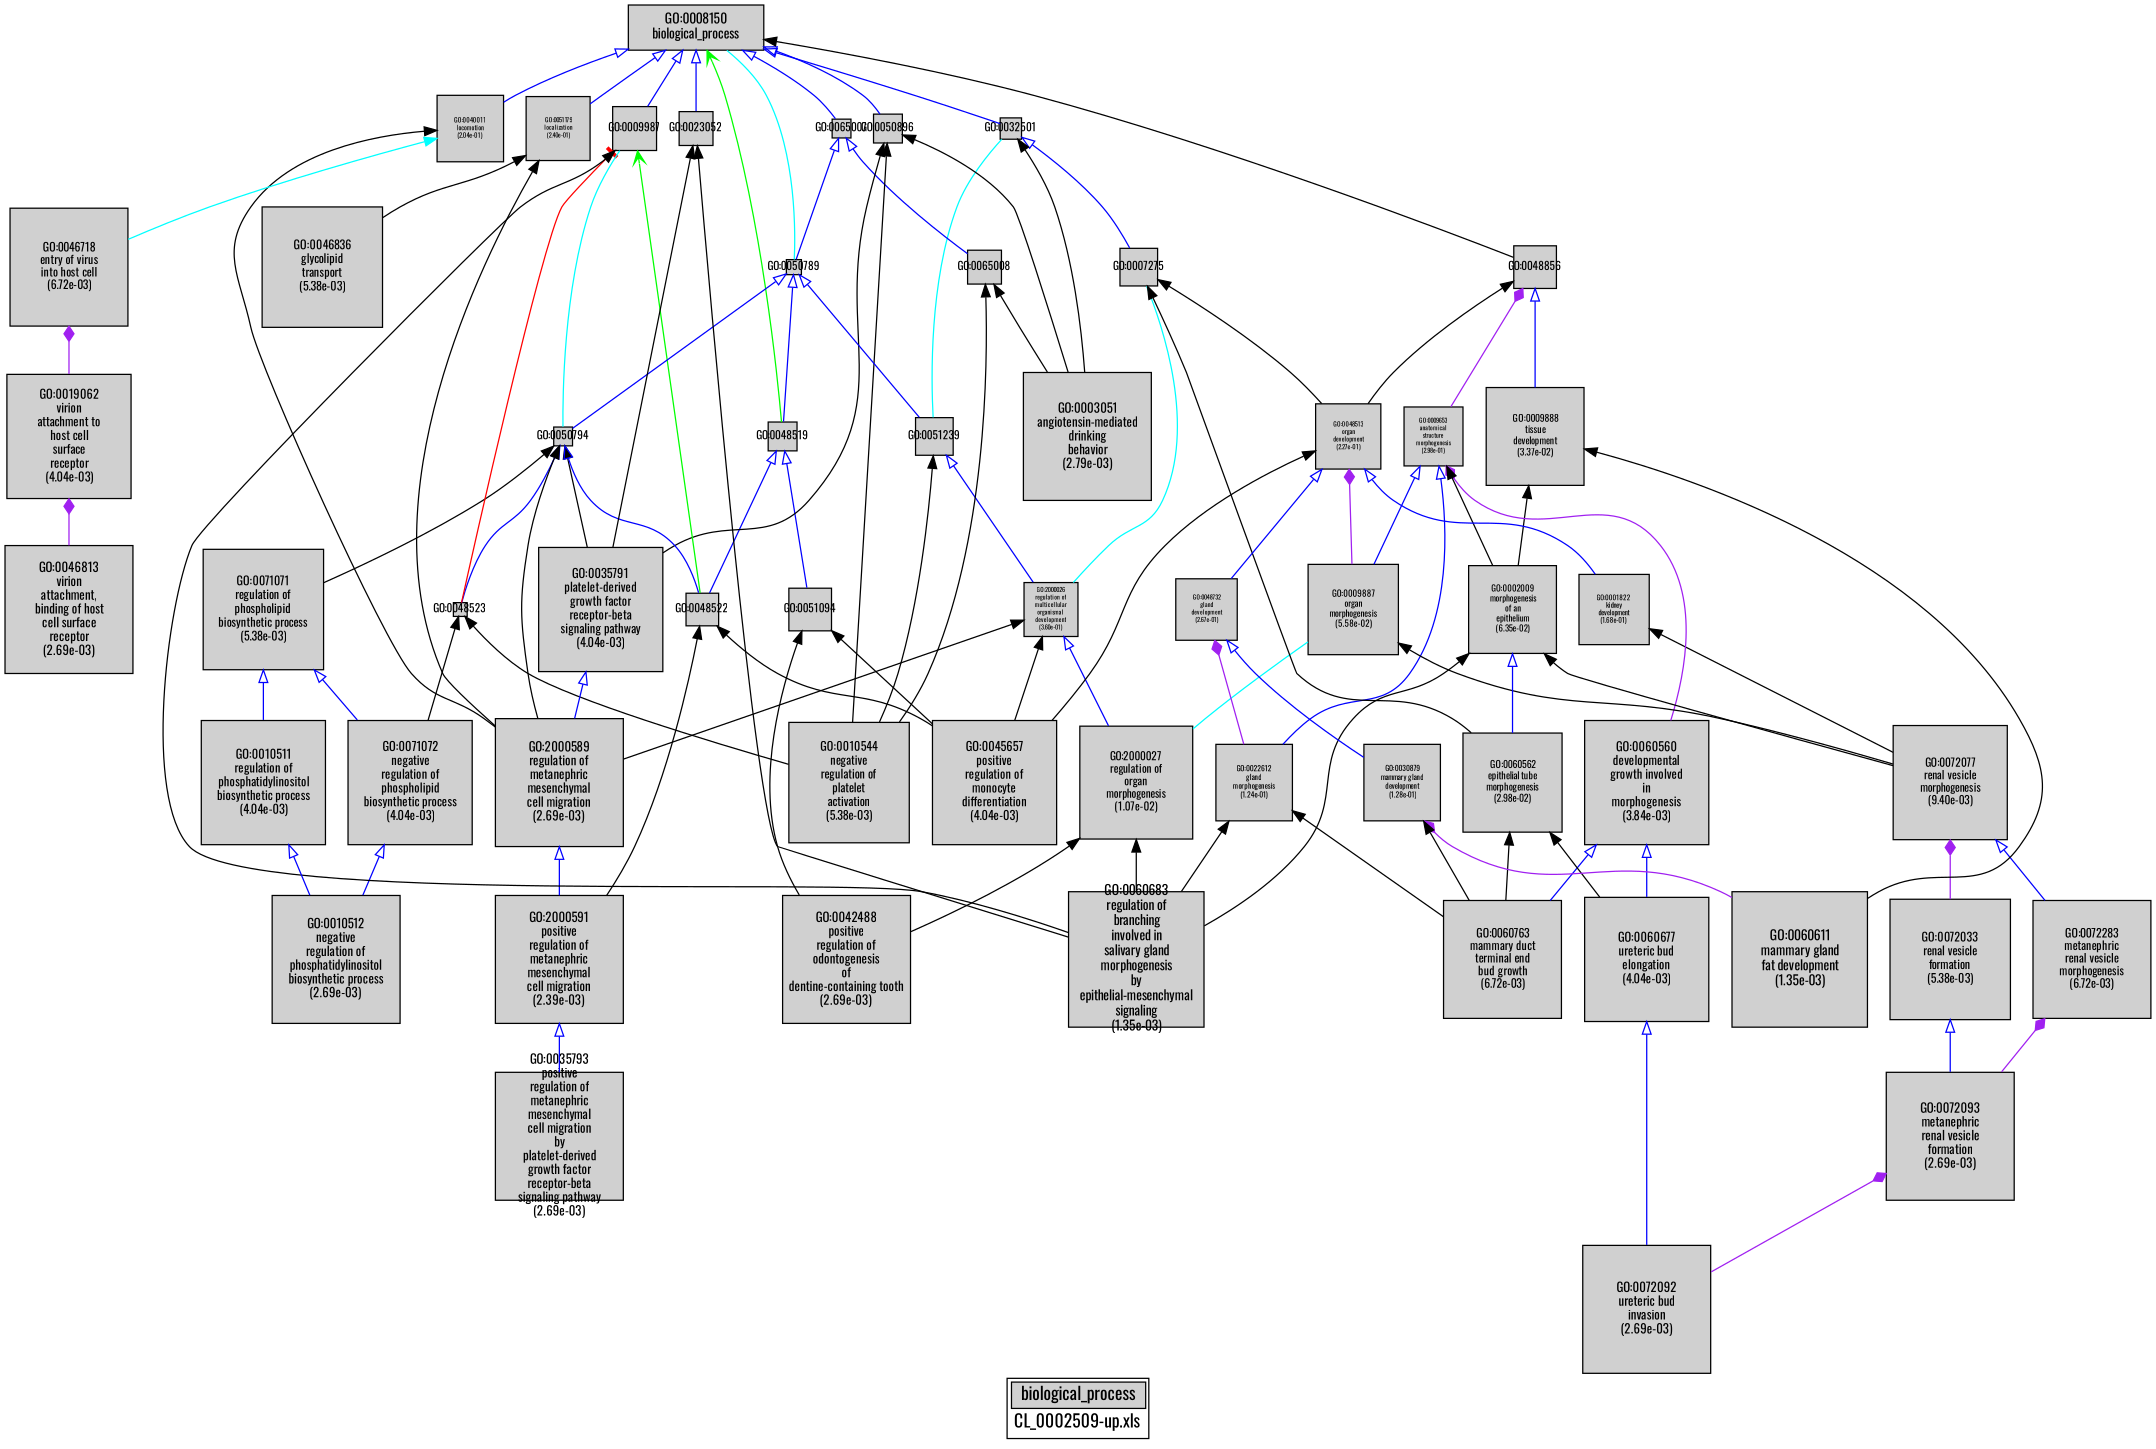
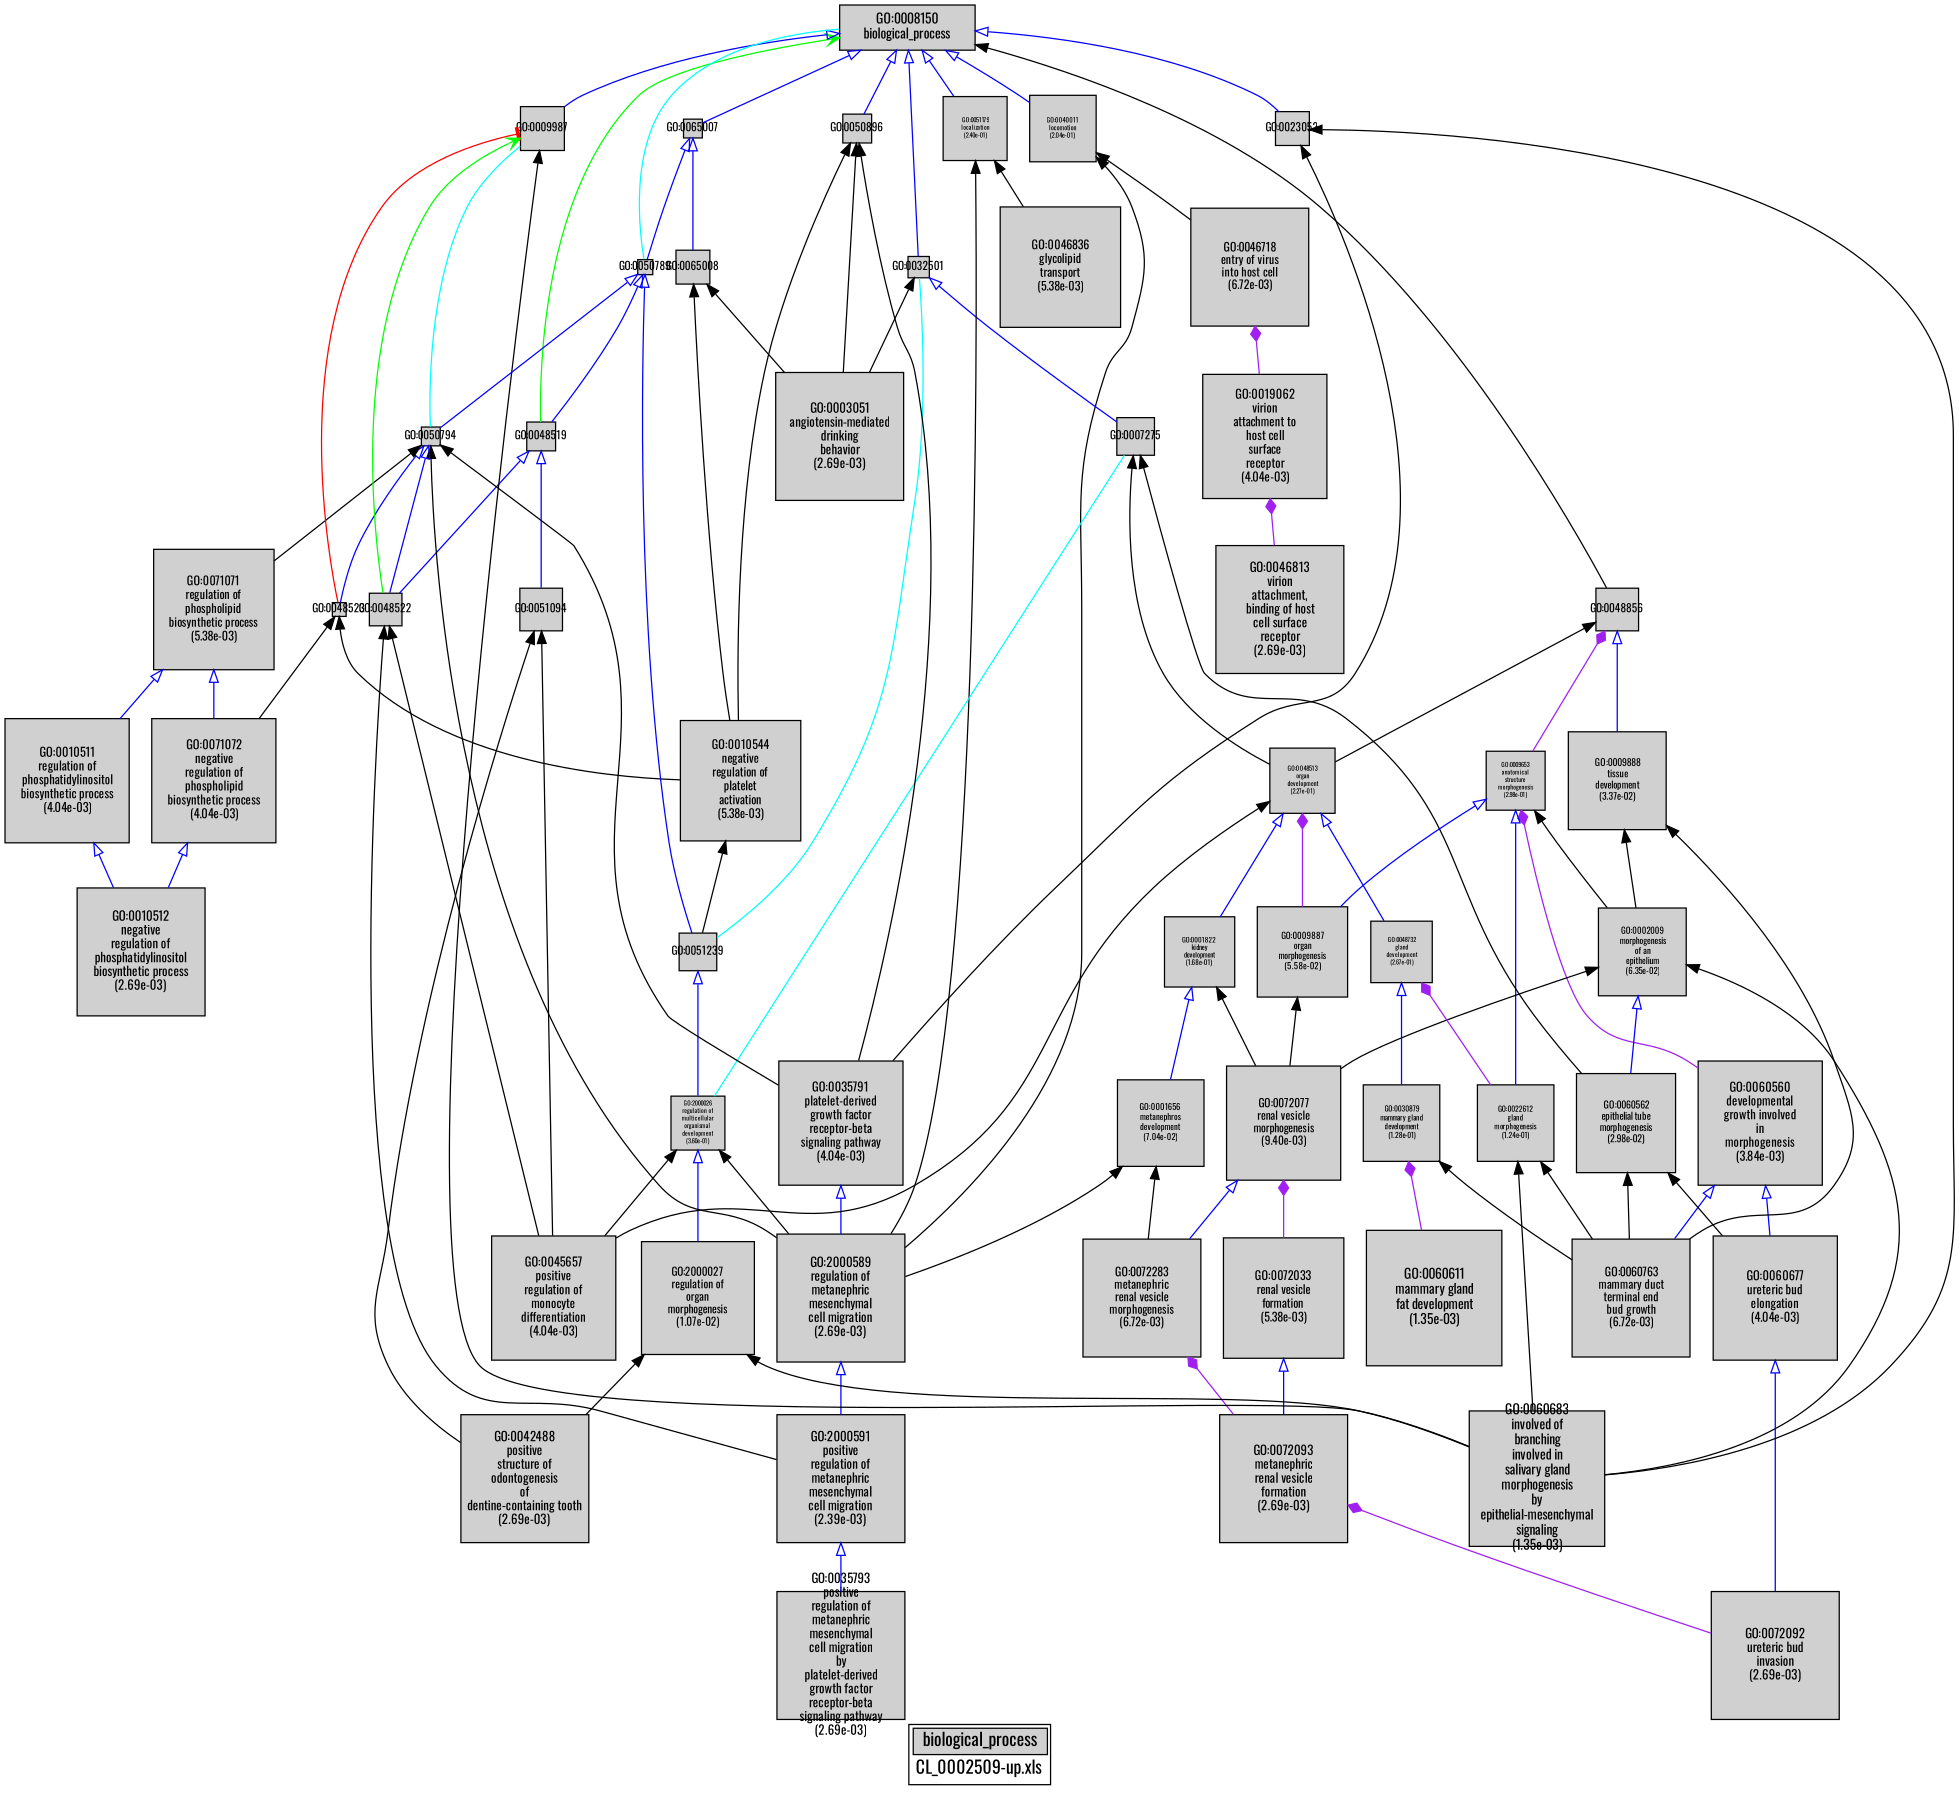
edge "GO:0046718" -> "GO:0040011": color cyan -> black
node "GO:0003051": text "(2.79e-03)" -> "(2.69e-03)"
edge "GO:0010544" -> "GO:0051239": reversed
edge "GO:0060611" -> "GO:0009888": now "GO:0060763" -> "GO:0009888"
edge "GO:0009887" -- "GO:2000027": removed
node "GO:0060683": text "regulation of" -> "involved of"
node "GO:0042488": text "regulation of" -> "structure of"
node "GO:0001656": added
